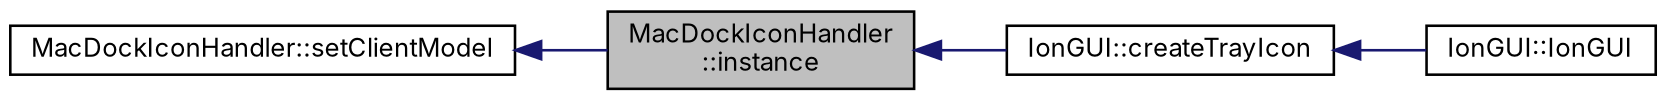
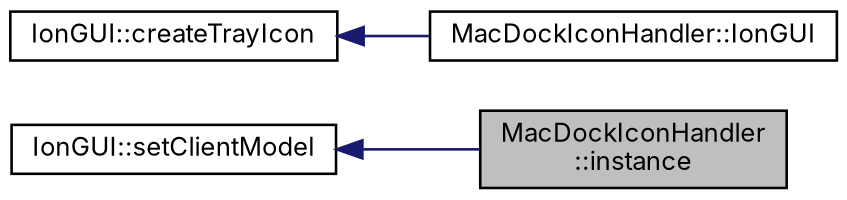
node "MacDockIconHandler::setClientModel": label "MacDockIconHandler::setClientModel" -> "IonGUI::setClientModel"
edge "IonGUI::createTrayIcon" -> "MacDockIconHandler ::instance": removed
node "IonGUI::IonGUI": label "IonGUI::IonGUI" -> "MacDockIconHandler::IonGUI"
